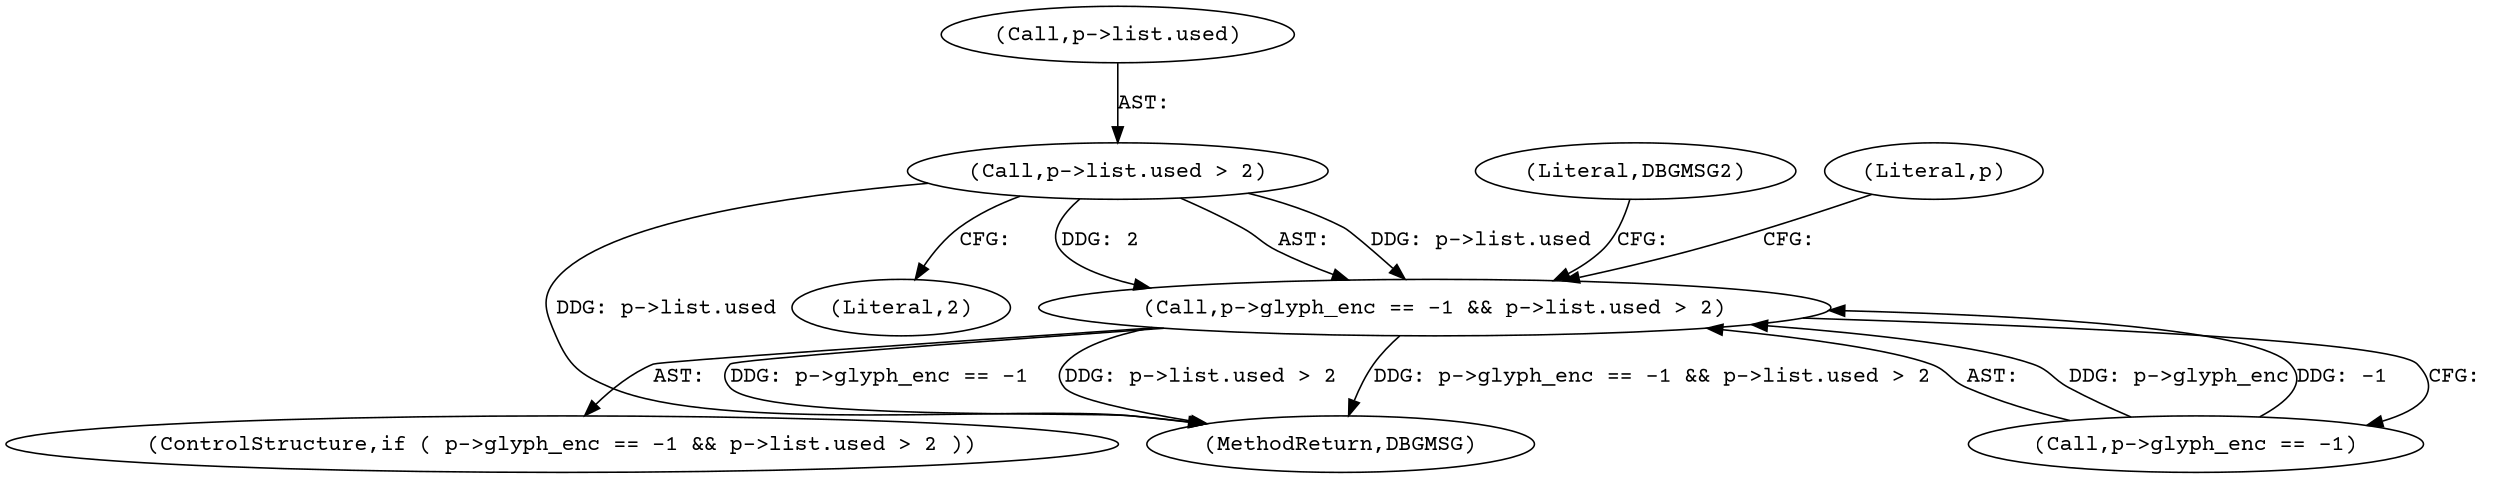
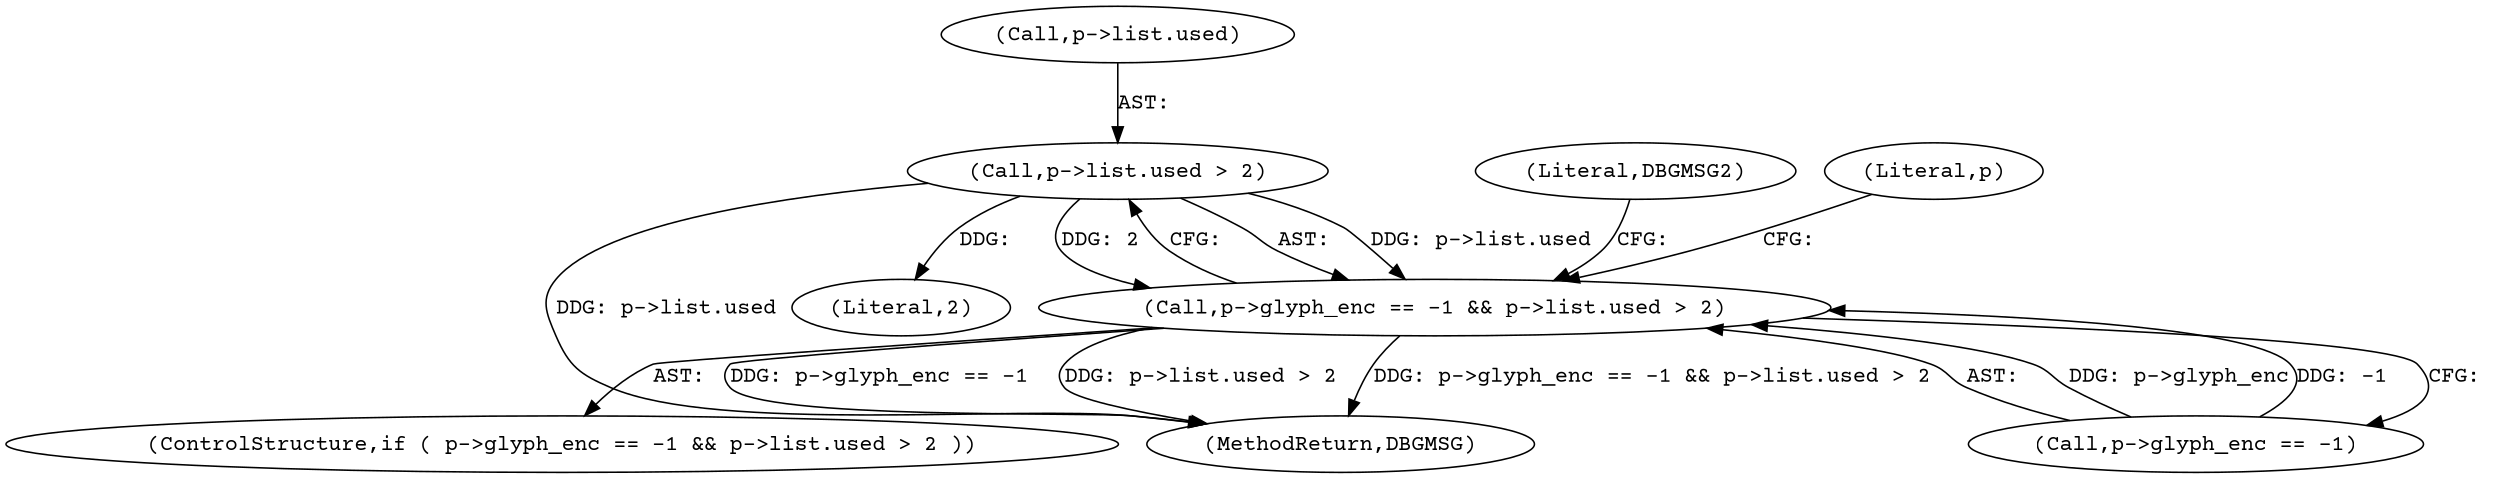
edge "(Call,p->list.used > 2)" -> "(Literal,2)": label "CFG: " -> "DDG: "
edge "(Call,p->glyph_enc == -1 && p->list.used > 2)" -> "(Call,p->list.used > 2)": added, label "CFG:"
